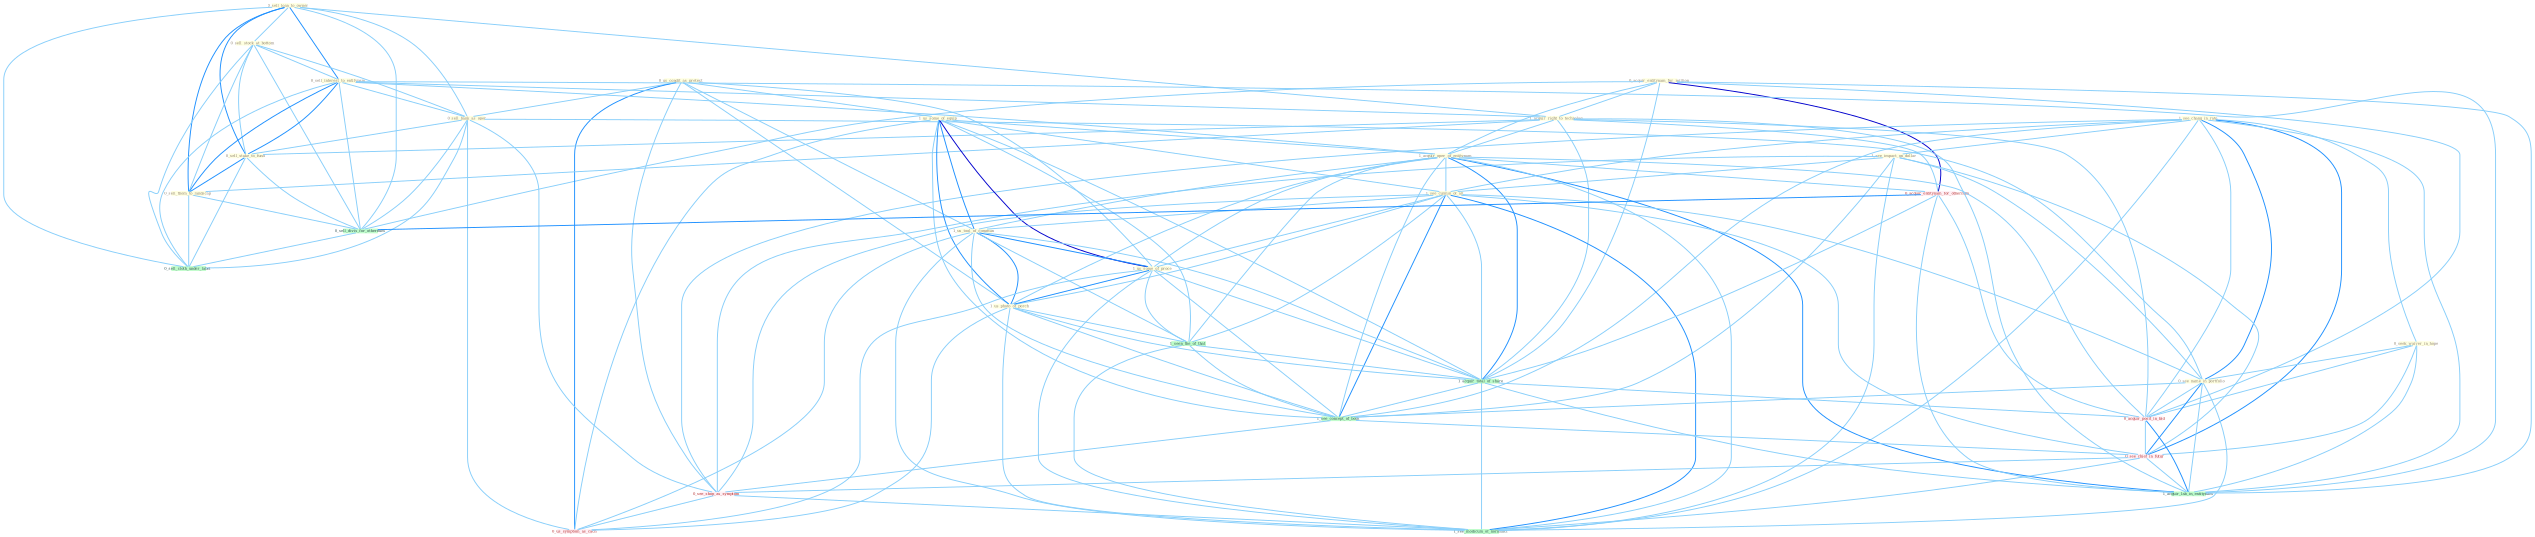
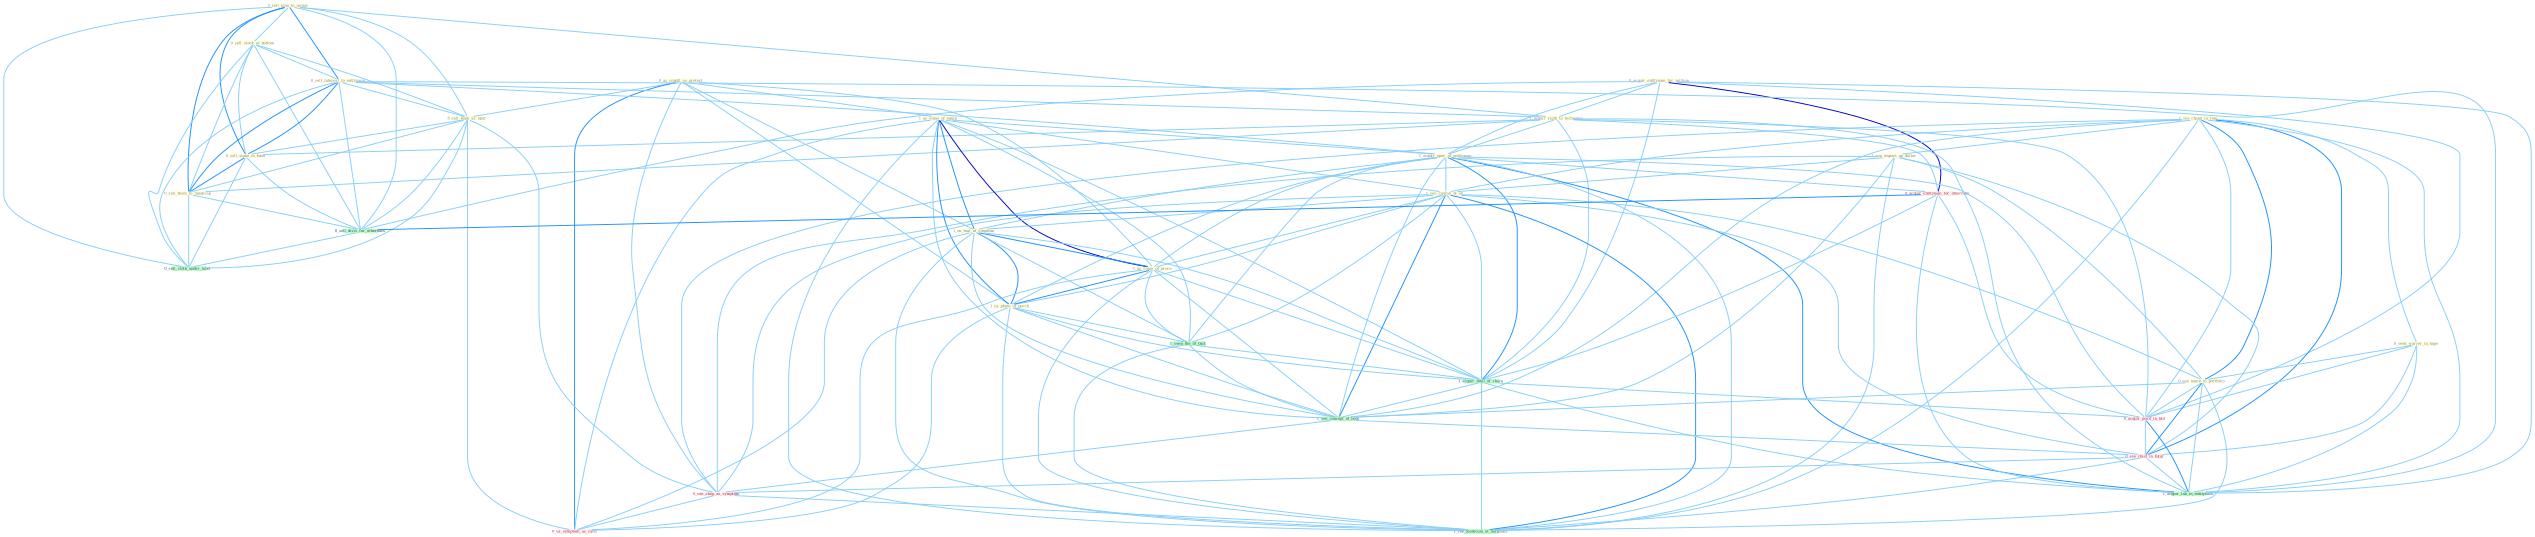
edge "0_sell_bank_as_oper" -- "0_see_name_in_portfolio": now "0_sell_bank_as_oper" -- "0_sell_them_to_landscap"
edge "1_us_some_of_equip" -- "1_see_modicum_of_normalci": added
